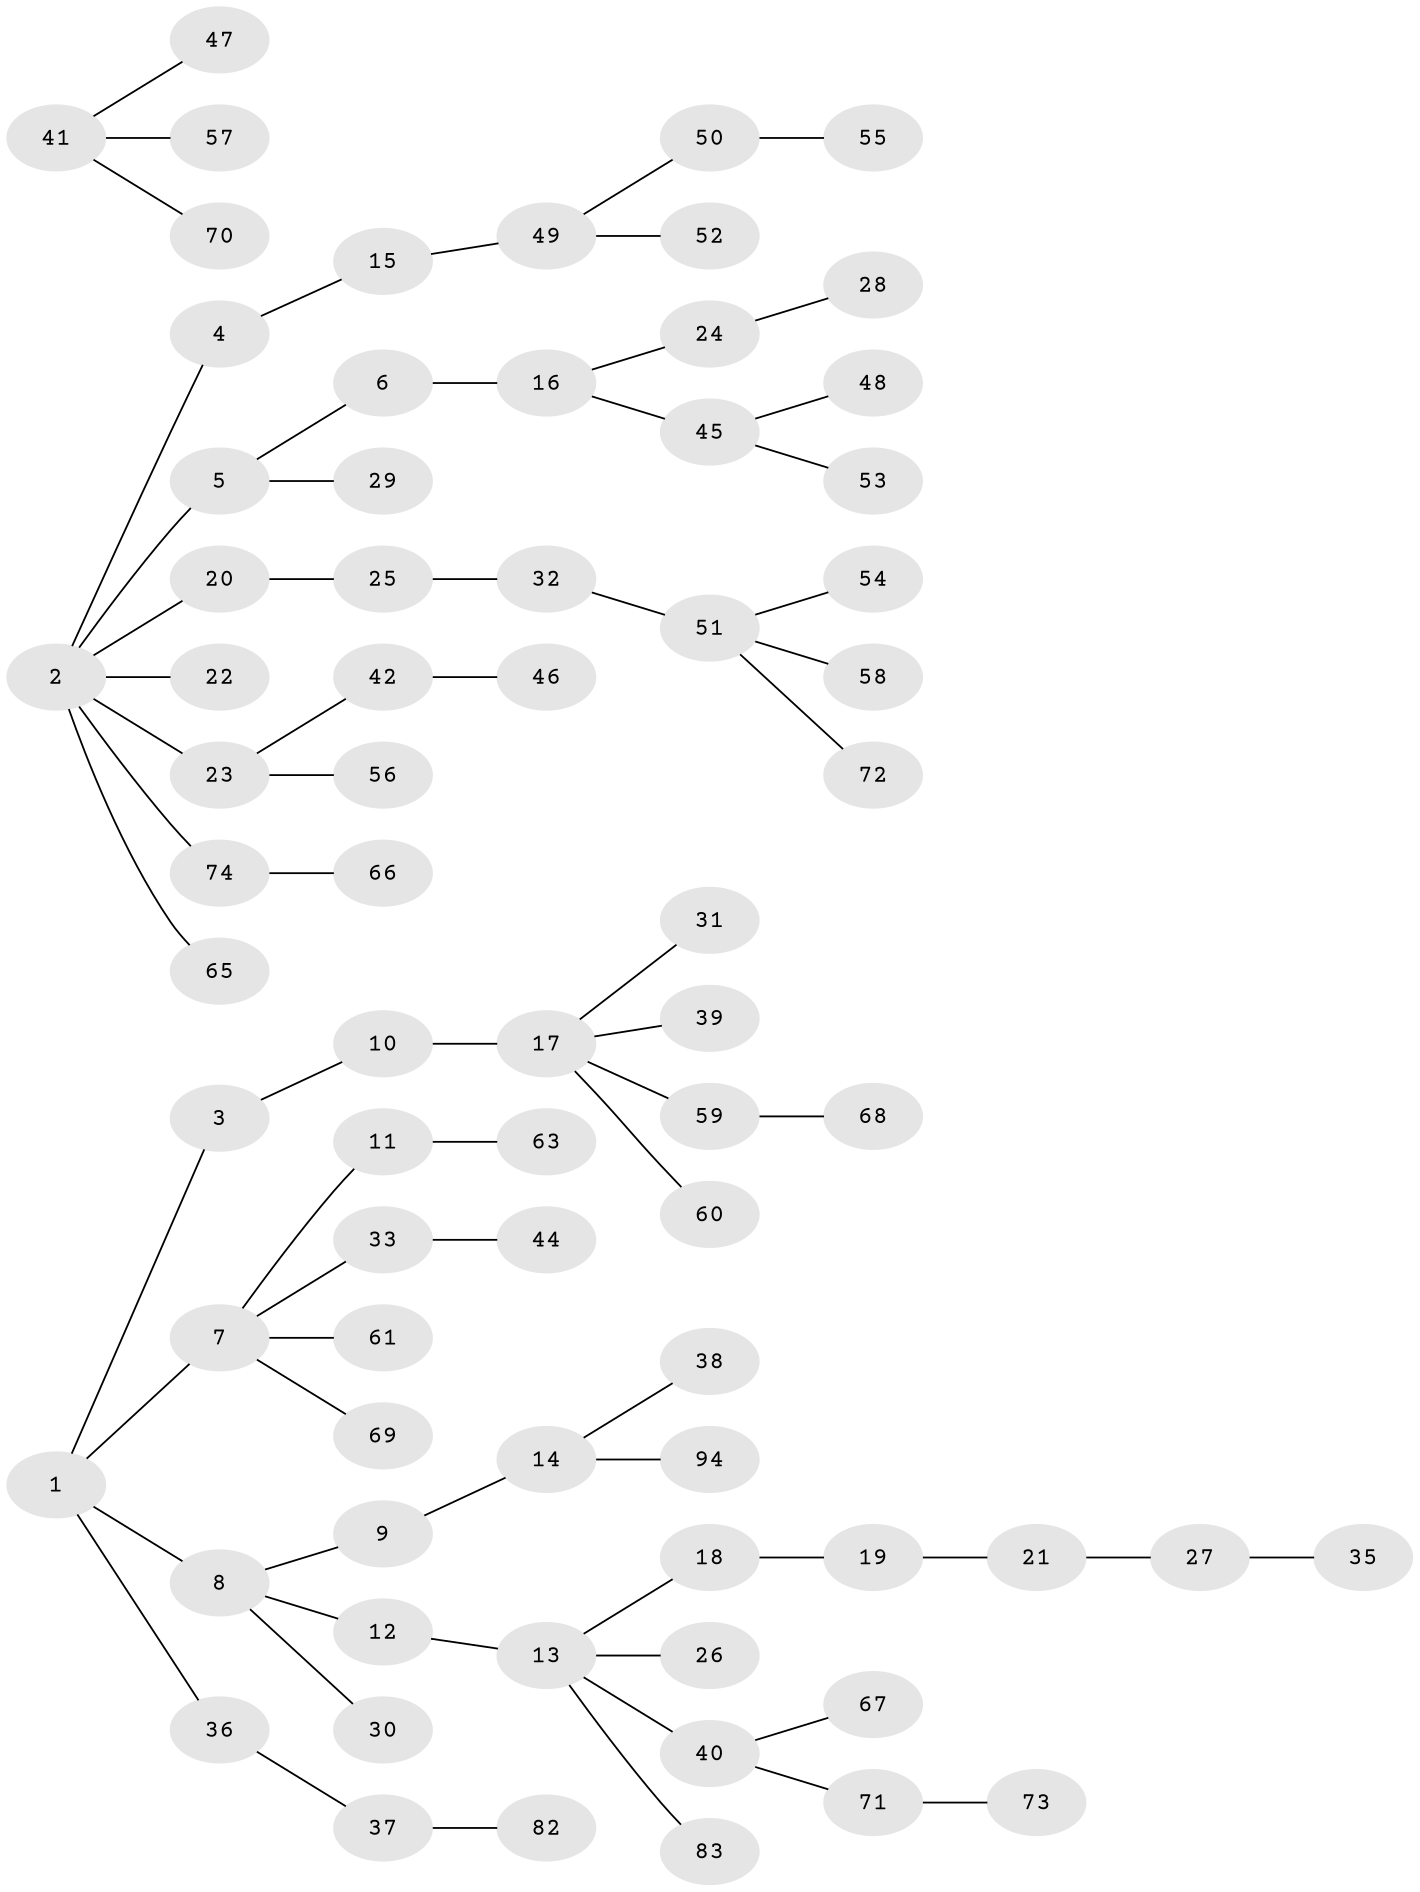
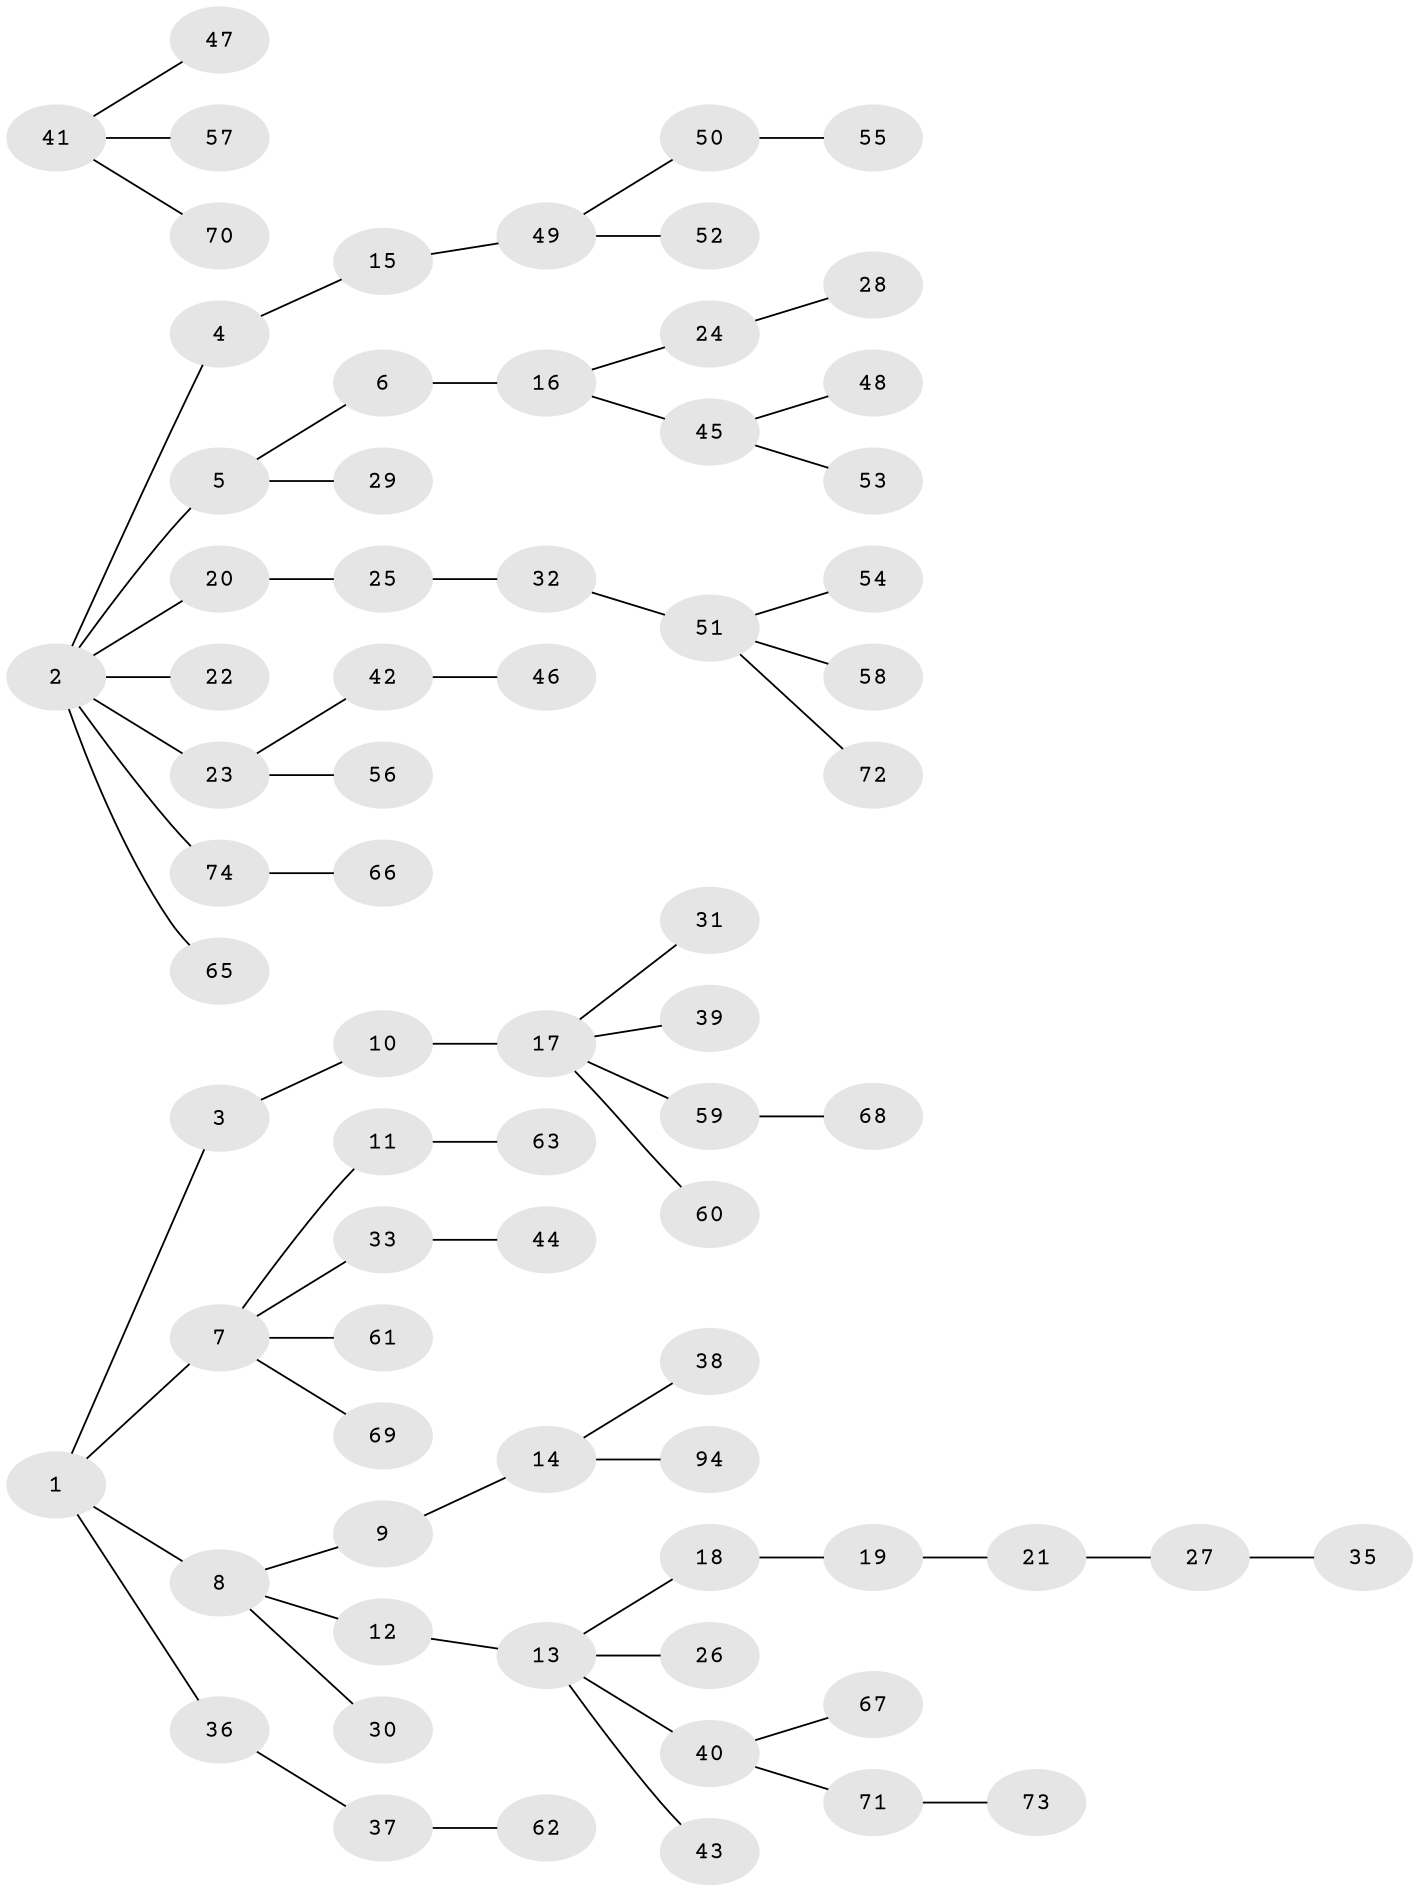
node "82": label "82" -> "62"
node "83": label "83" -> "43"
